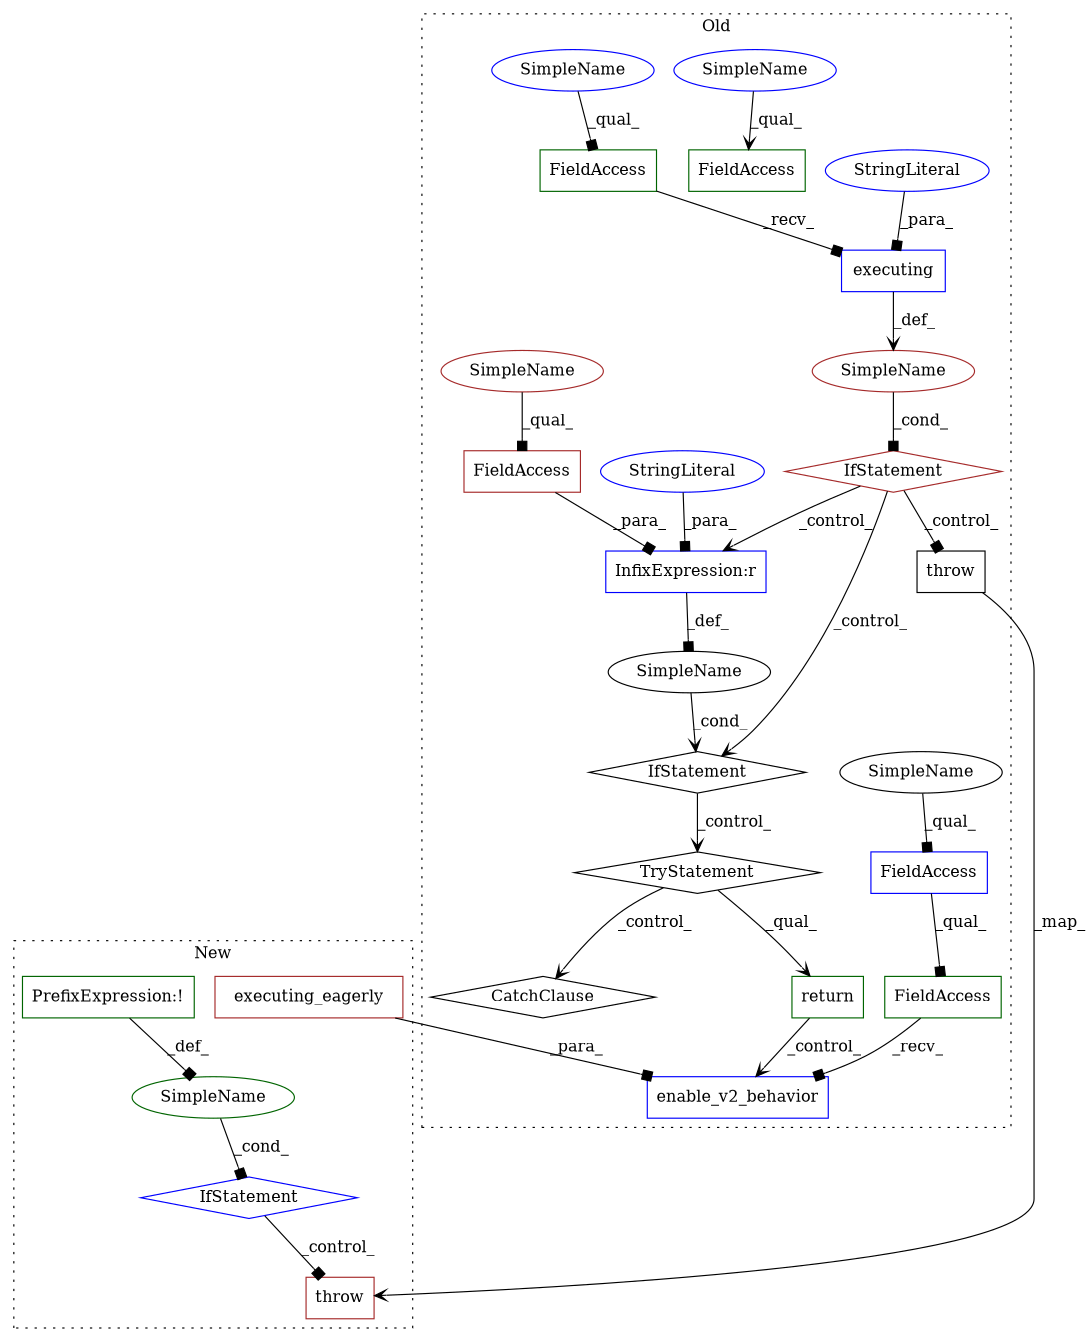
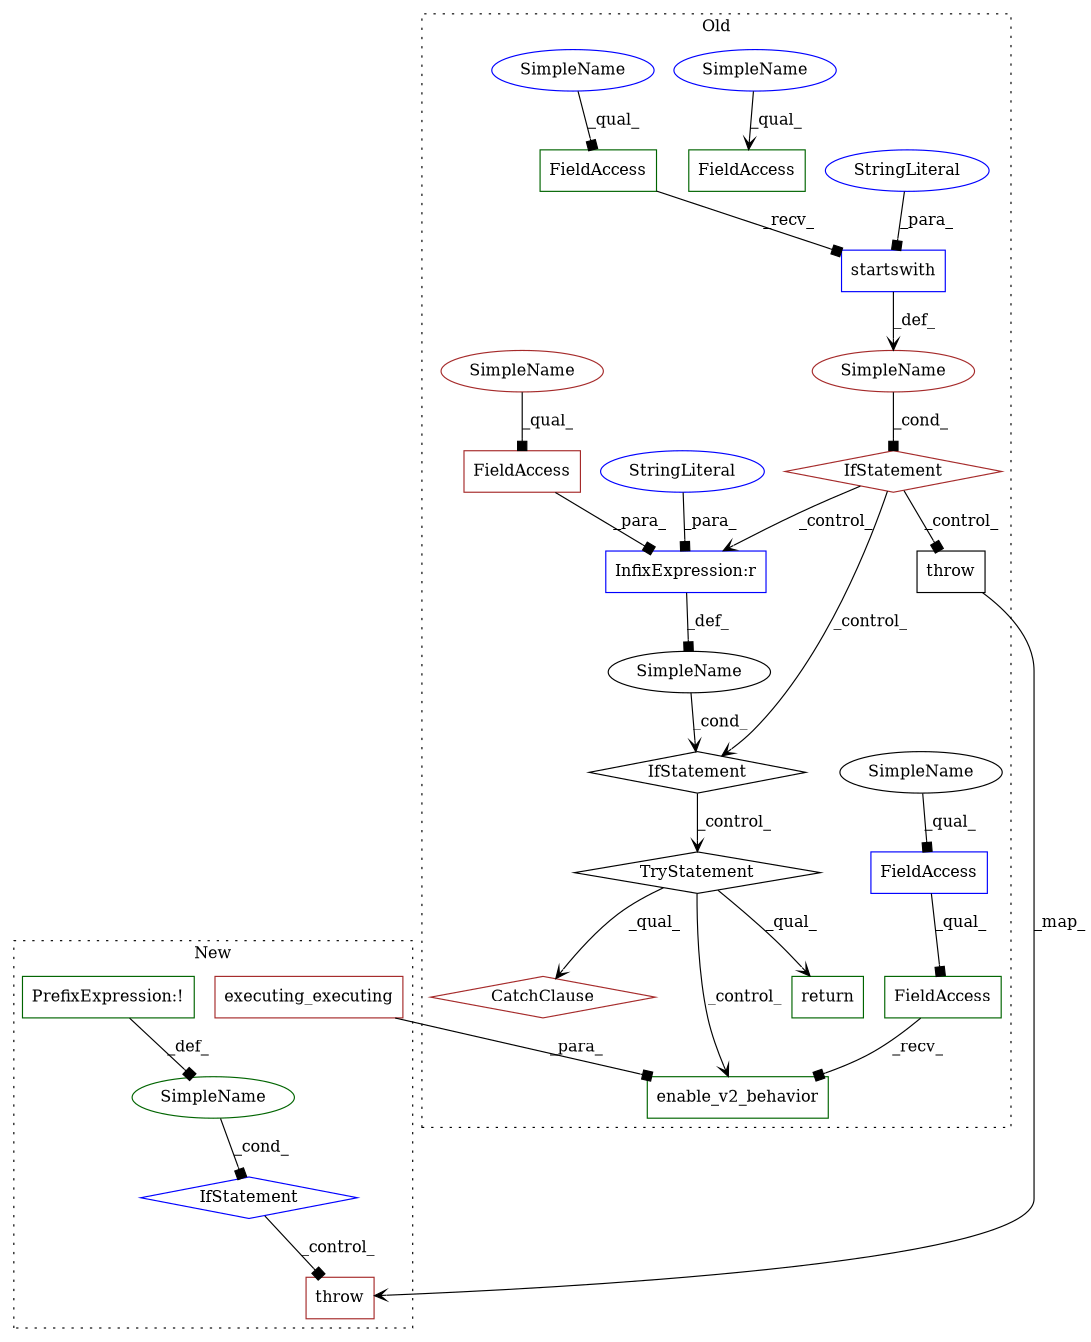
node "executing": label "executing" -> "startswith"
edge "TryStatement" -> "CatchClause": label "_control_" -> "_qual_"
node "executing_eagerly": label "executing_eagerly" -> "executing_executing"
node "CatchClause": color black -> brown
edge "return" -> "enable_v2_behavior": now "TryStatement" -> "enable_v2_behavior"
node "enable_v2_behavior": color blue -> darkgreen
